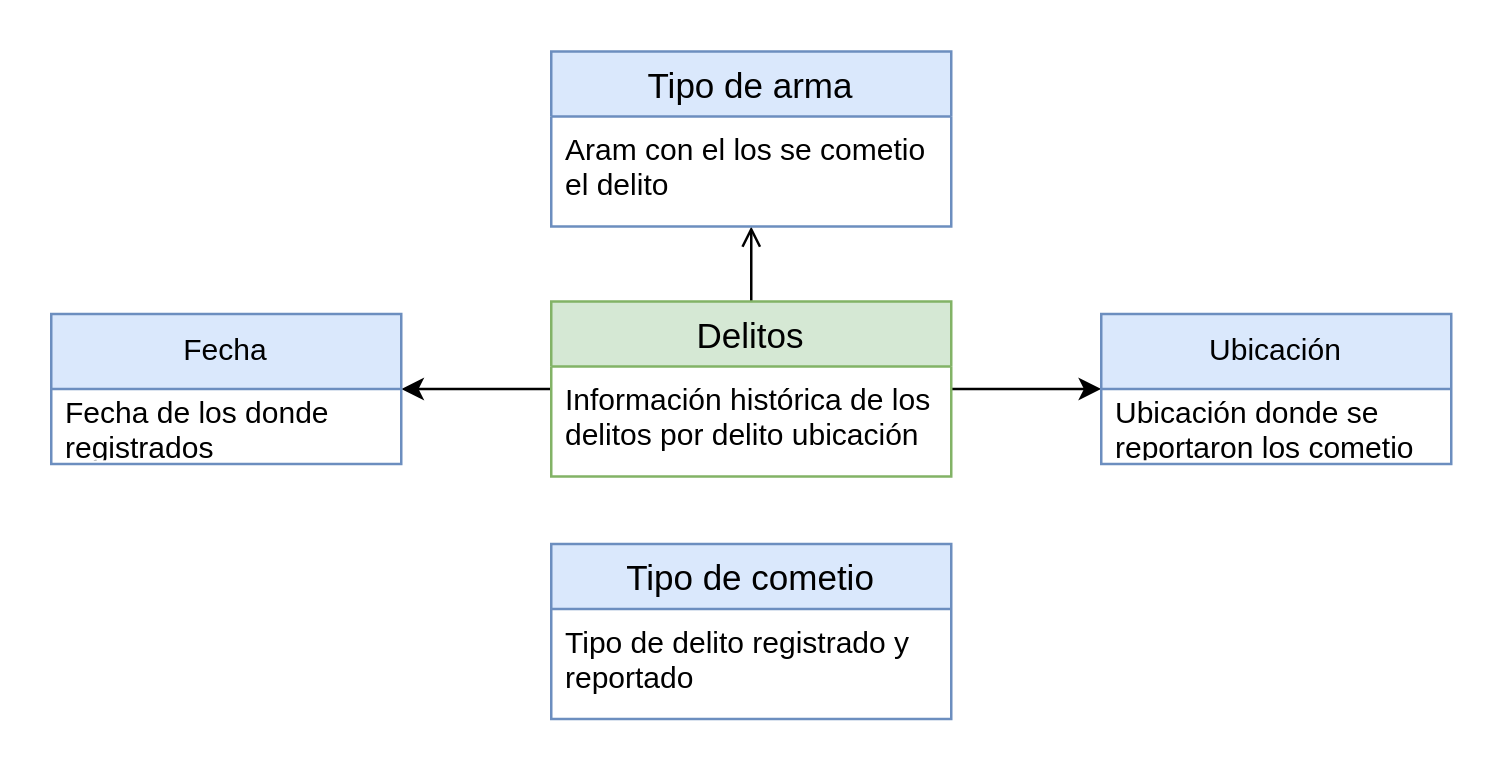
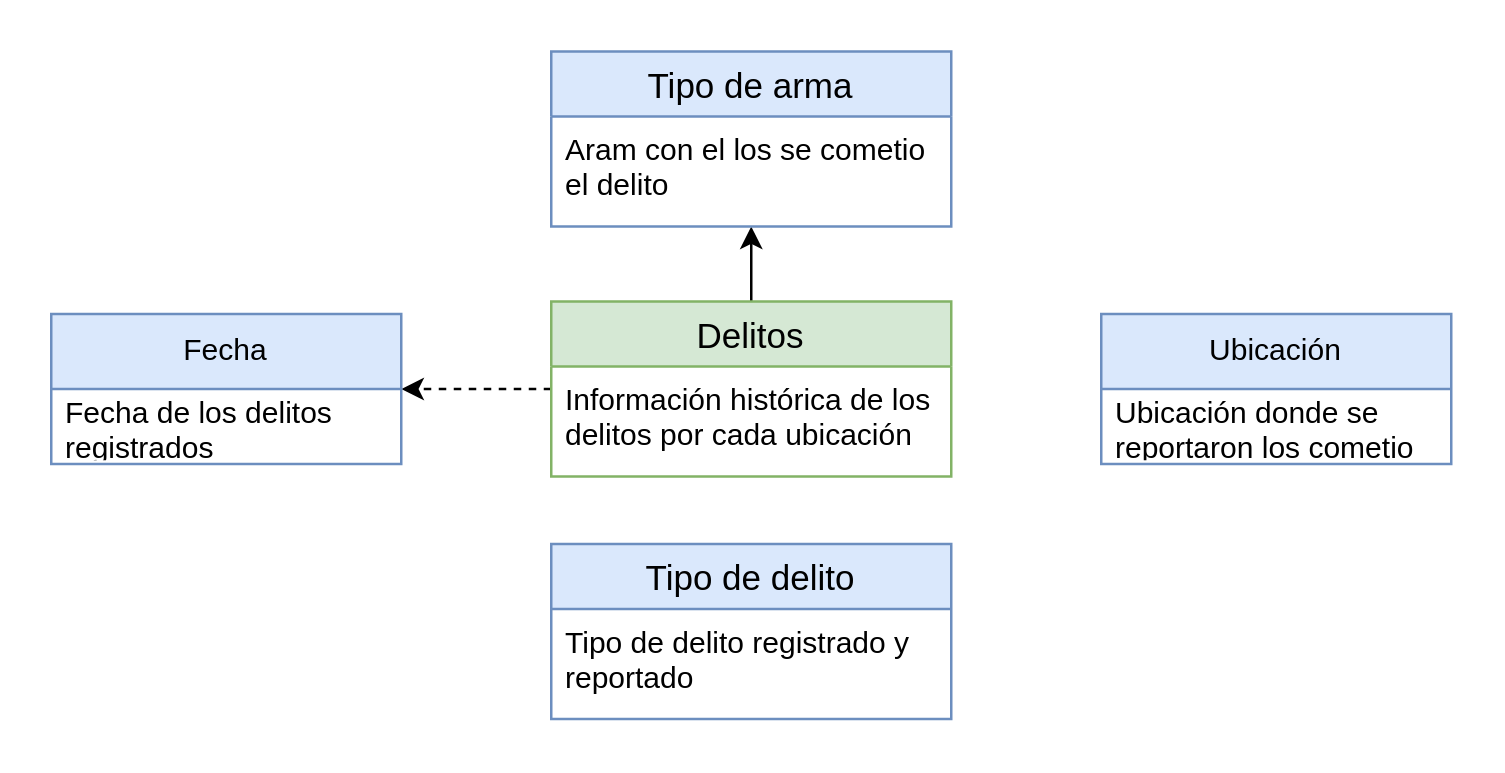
edge "Delitos" -> "Tipo de arma": arrowhead open -> classic
edge "Delitos" -> "Fecha": style solid -> dashed
edge "Delitos" -> "Ubicación": removed
node "Fecha de los donde registrados": label "Fecha de los donde registrados" -> "Fecha de los delitos registrados"
node "Información histórica de los delitos por delito ubicación": label "Información histórica de los delitos por delito ubicación" -> "Información histórica de los delitos por cada ubicación"
node "Tipo de cometio": label "Tipo de cometio" -> "Tipo de delito"
